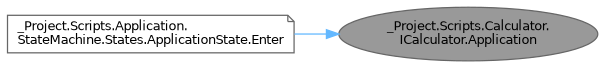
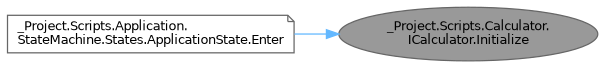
node "_Project.Scripts.Calculator. ICalculator.Application": label "_Project.Scripts.Calculator. ICalculator.Application" -> "_Project.Scripts.Calculator. ICalculator.Initialize"
